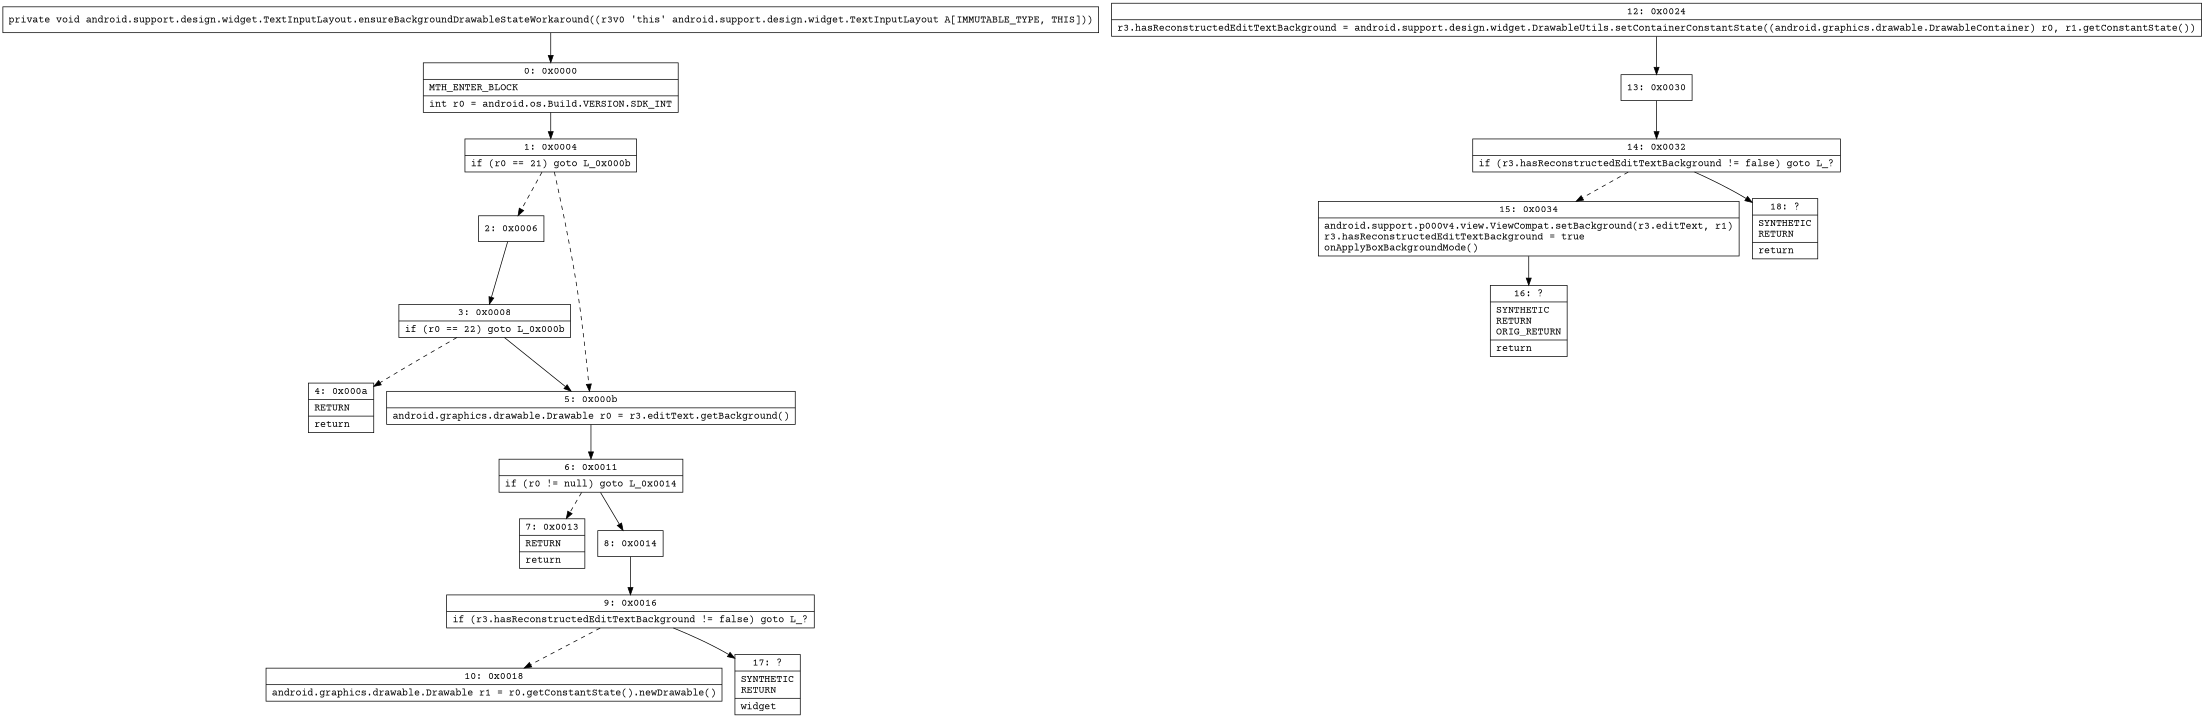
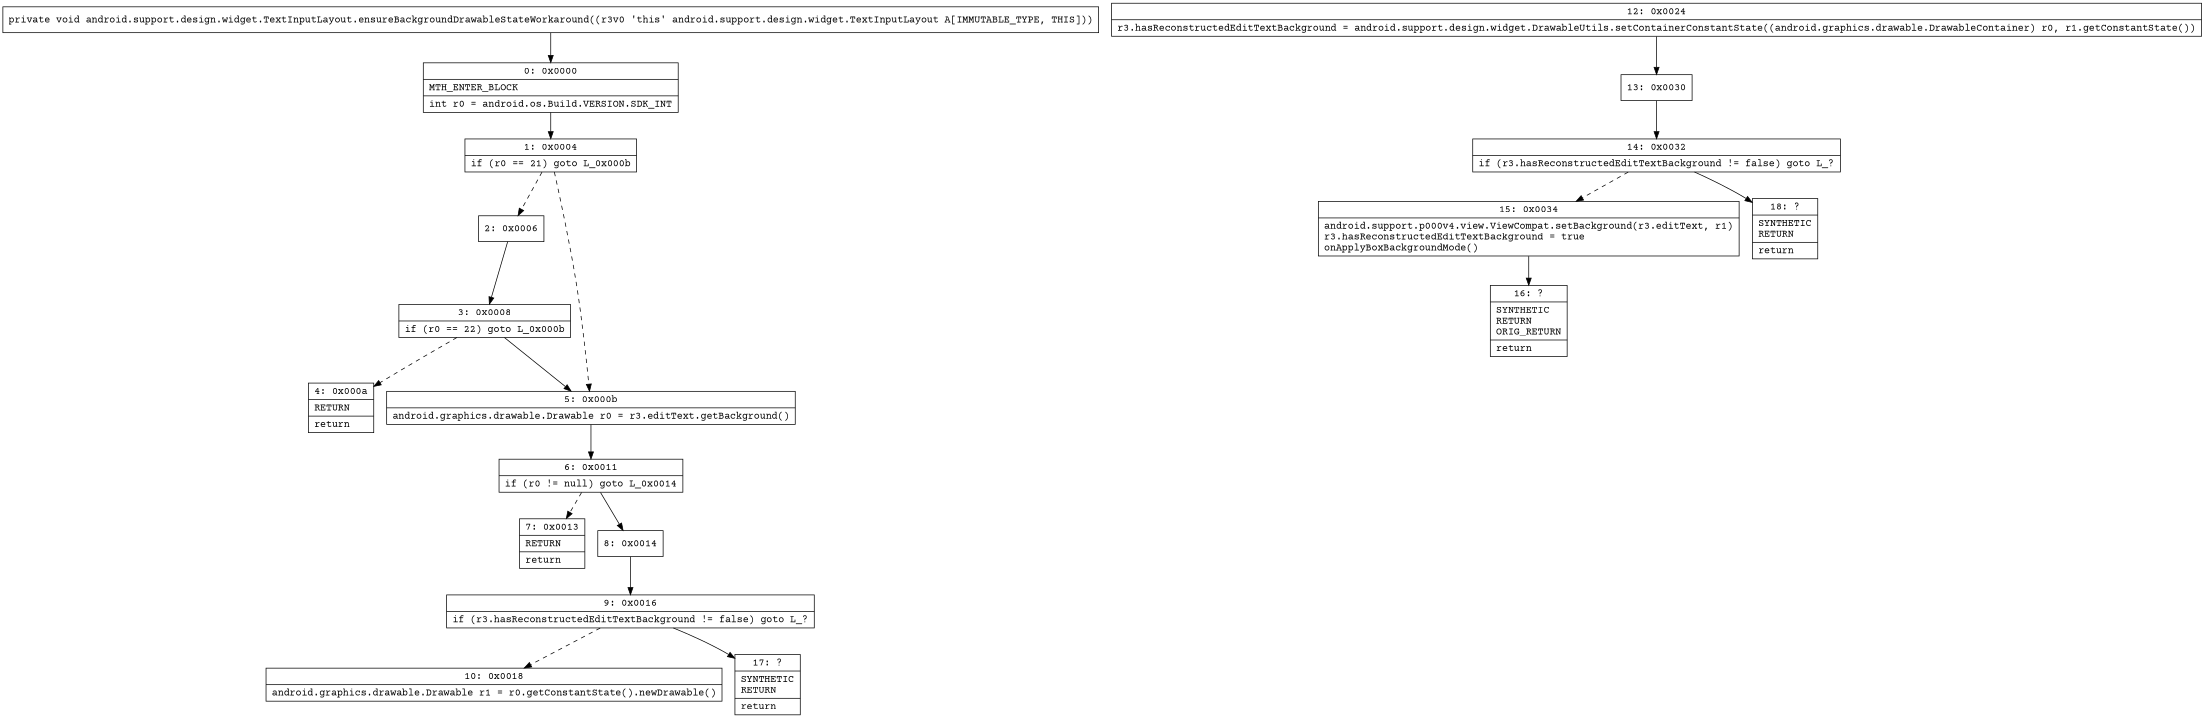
node "17: ?": text "widget" -> "return"
